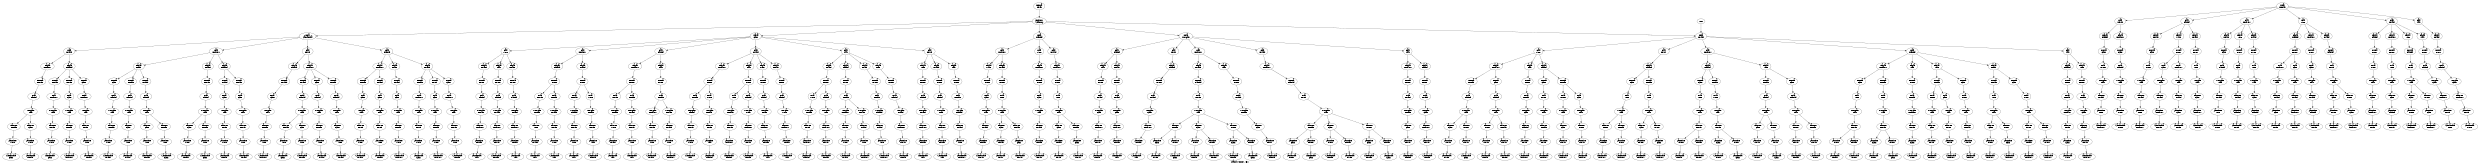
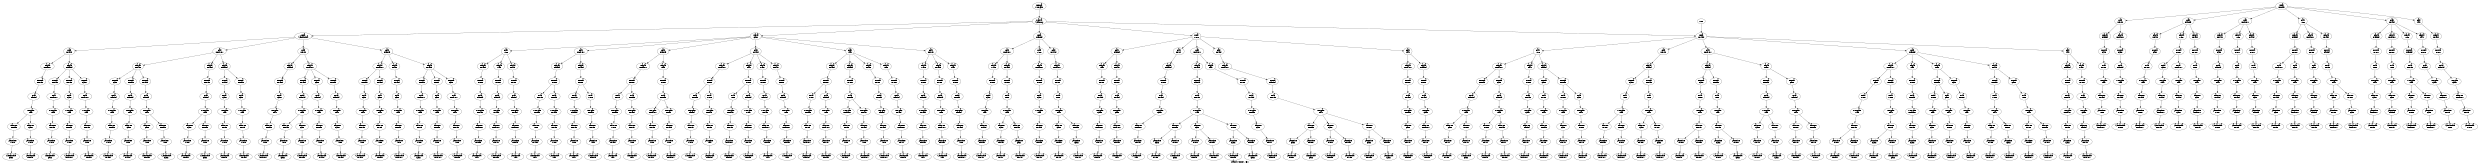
node "Kenya Tevin": label "Kenya Tevin" -> "Kenya Morgan"
node "Andrew Shamoy": label "Andrew Shamoy" -> "Maria Shamoy"
node "Asia Morgan": label "Asia Morgan" -> "Asia Moe"
